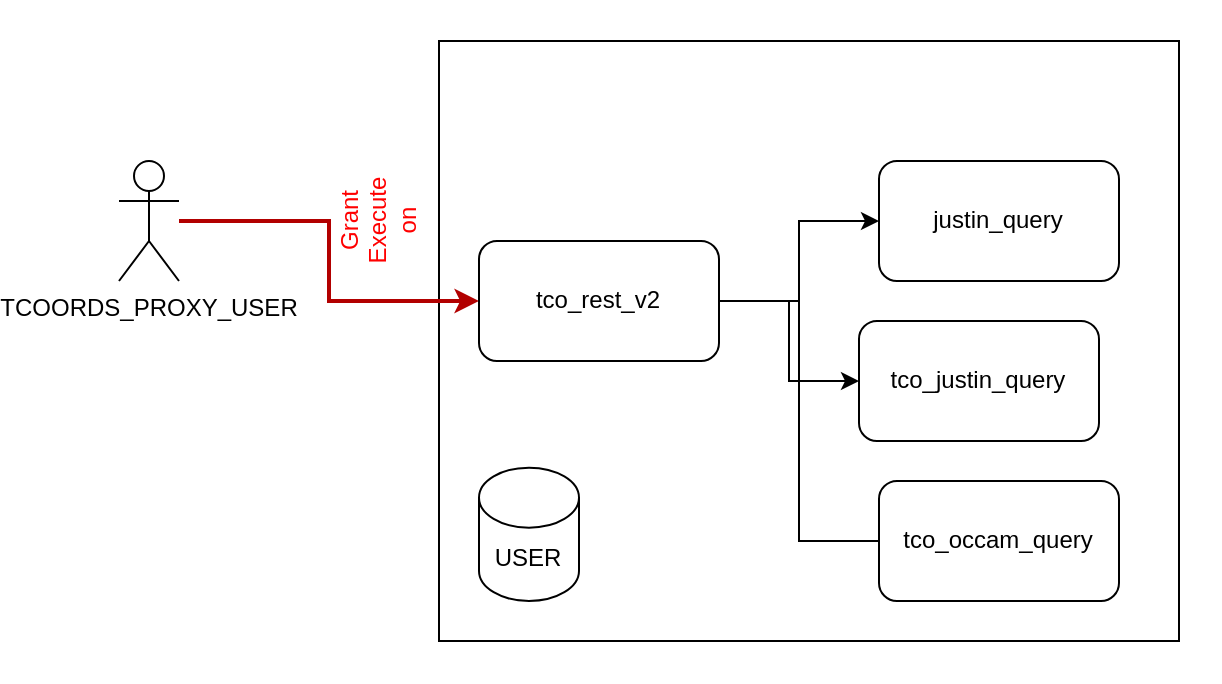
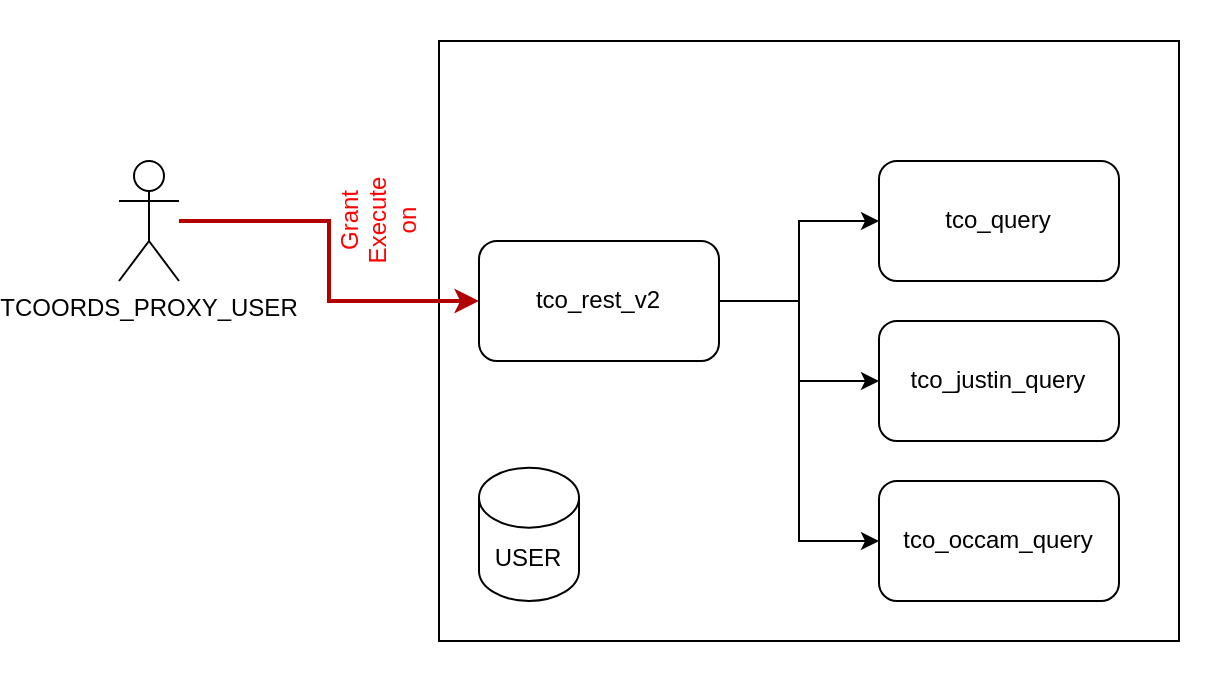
node "justin_query": label "justin_query" -> "tco_query"
node "tco_justin_query": moved (979, 381) -> (999, 381)
edge "tco_rest_v2" -- "tco_occam_query": arrowhead none -> classic
